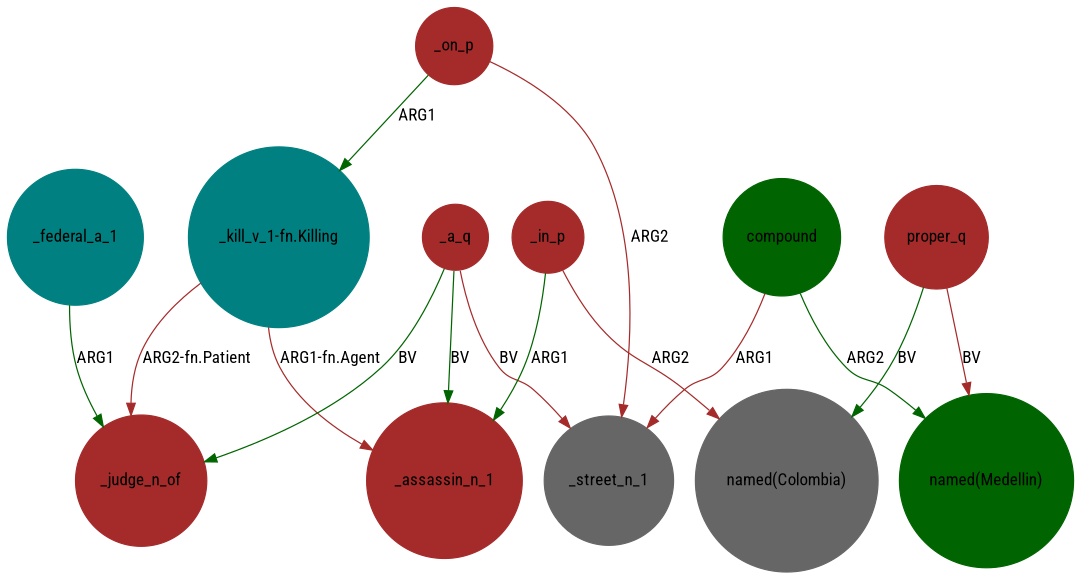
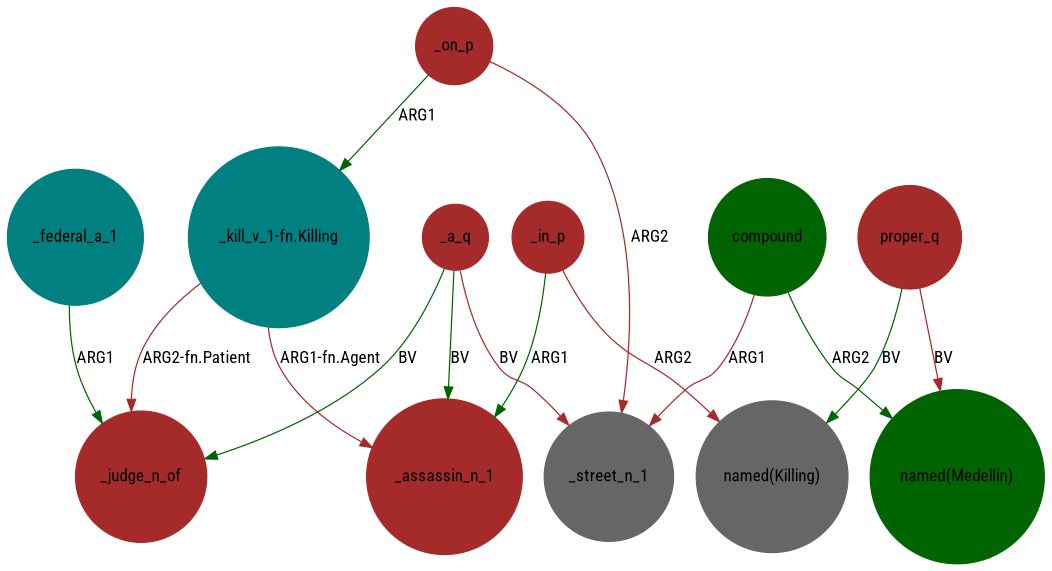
node "named(Colombia)": label "named(Colombia)" -> "named(Killing)"
